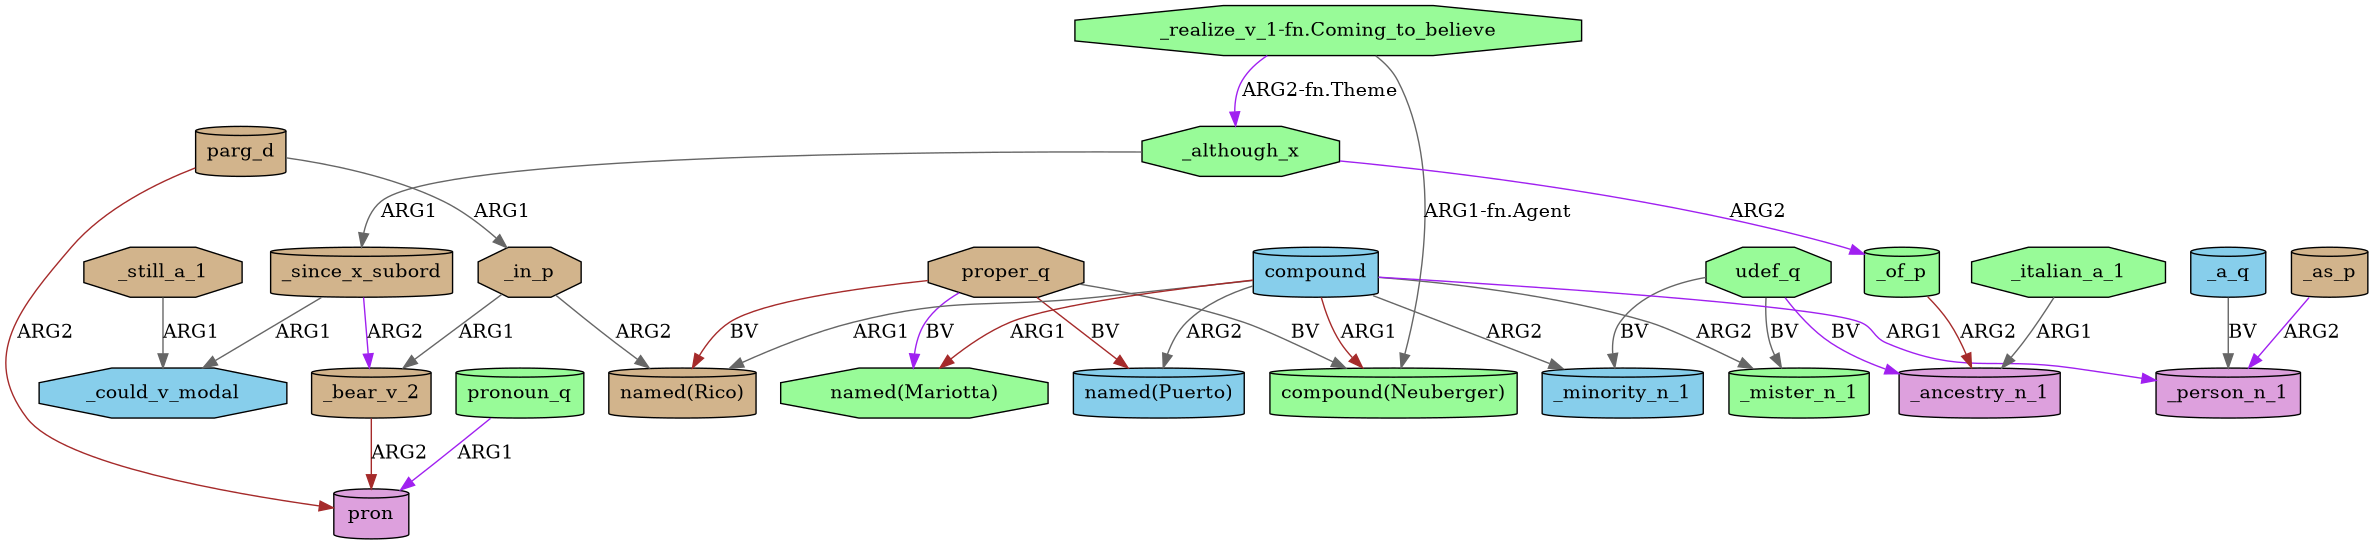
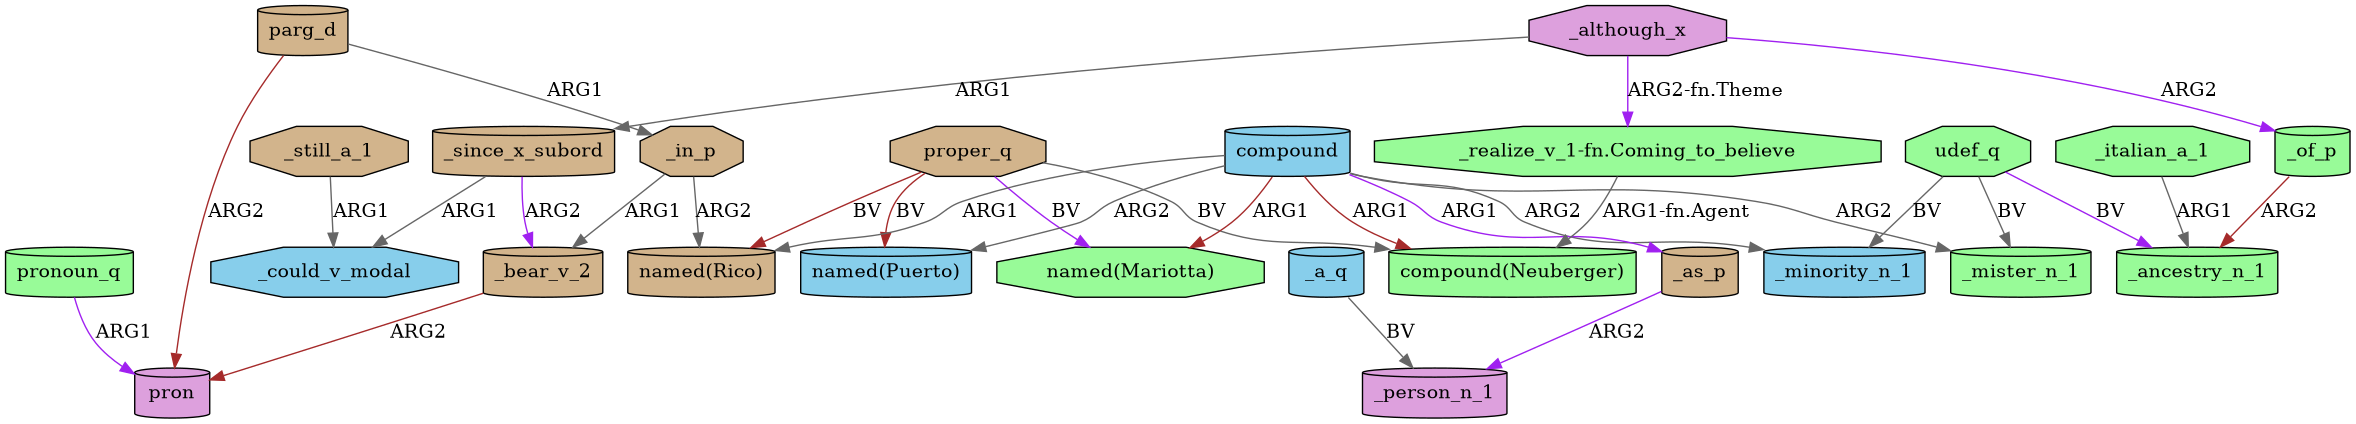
edge "_realize_v_1-fn.Coming_to_believe" -> "_although_x": reversed
node "_although_x": fillcolor palegreen -> plum
edge "compound" -> "_person_n_1": now "compound" -> "_as_p"
node "_ancestry_n_1": fillcolor plum -> palegreen
